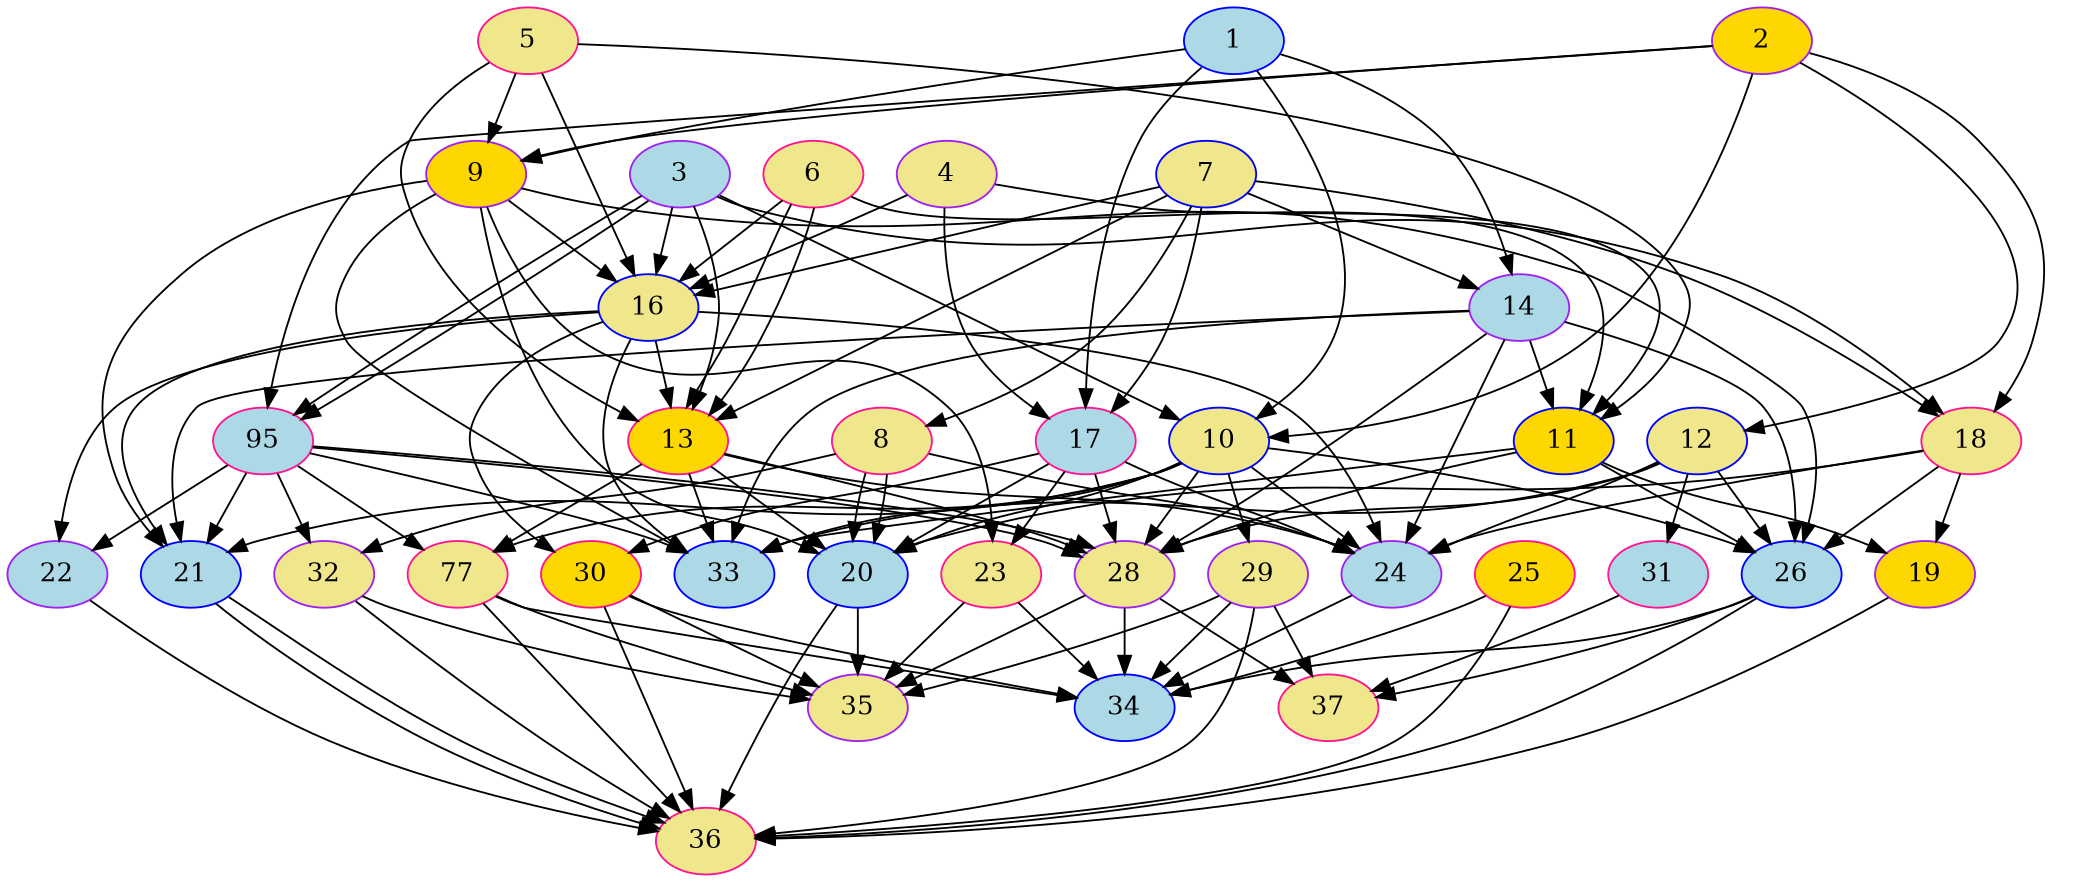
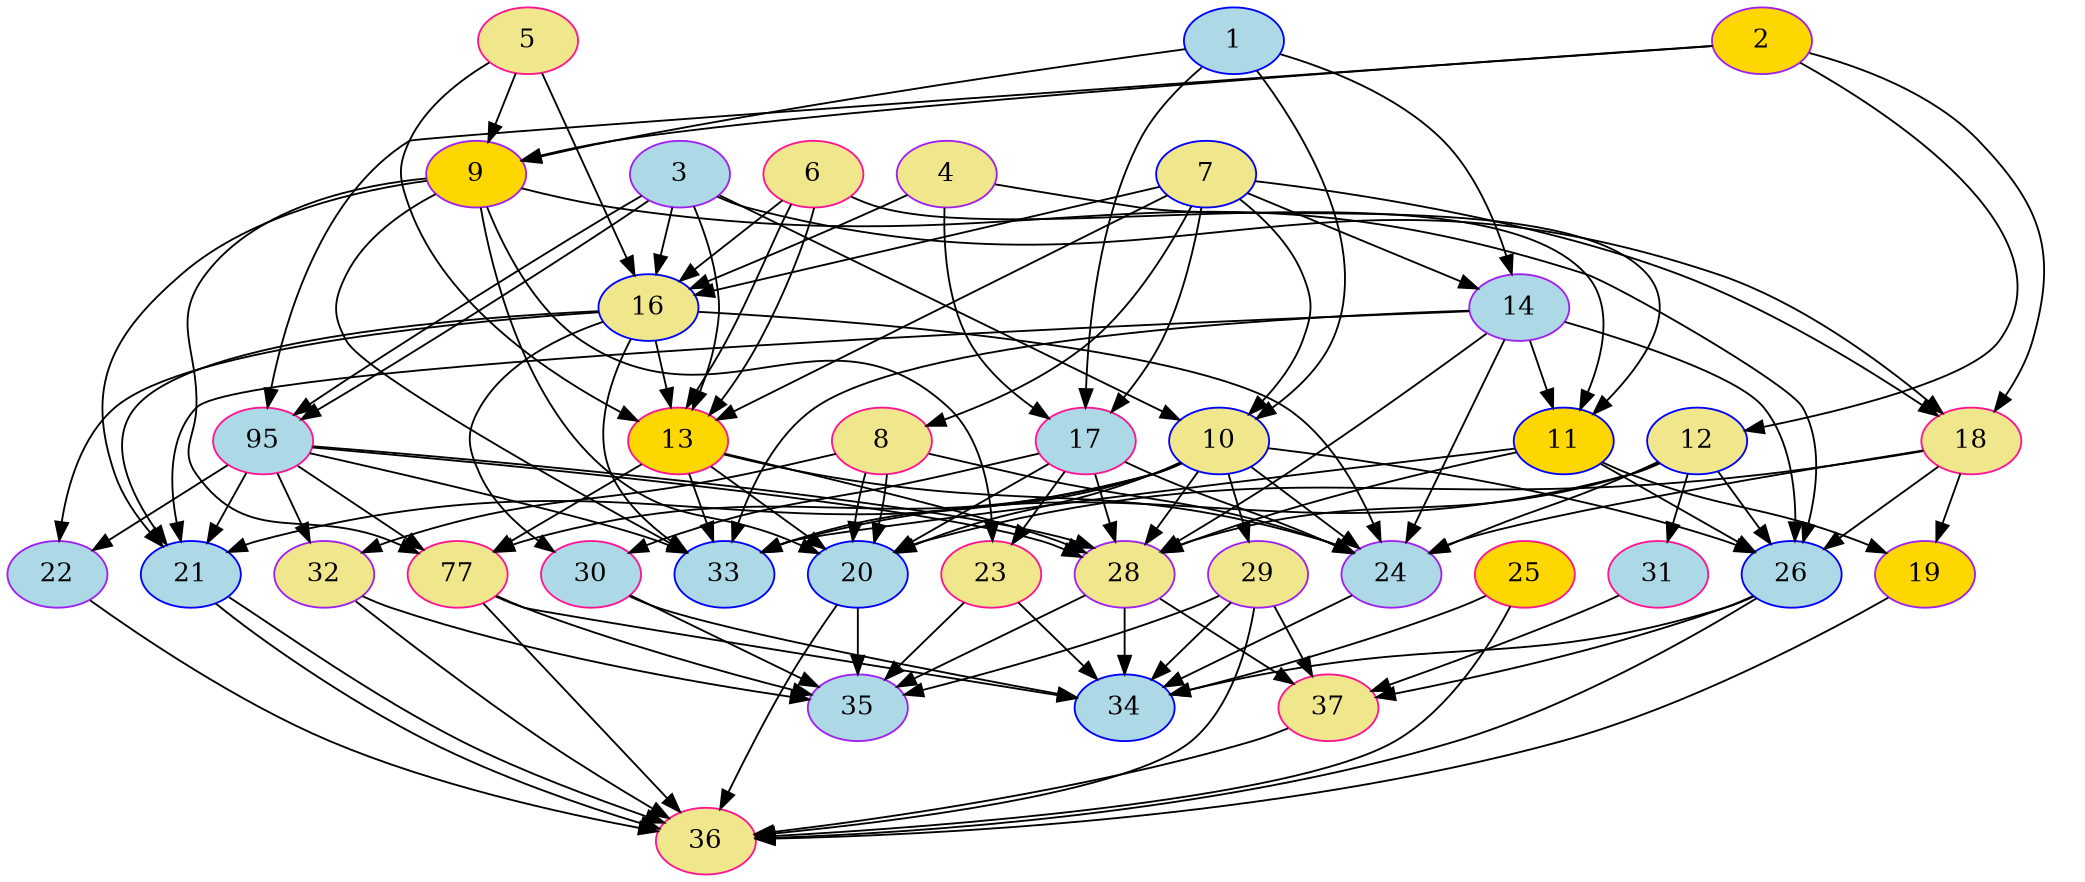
edge "5" -> "11": removed
edge "9" -> "16": now "9" -> "77"
edge "2" -> "10": now "7" -> "10"
node "30": fillcolor gold -> lightblue
edge "30" -> "36": now "37" -> "36"
node "35": fillcolor khaki -> lightblue
